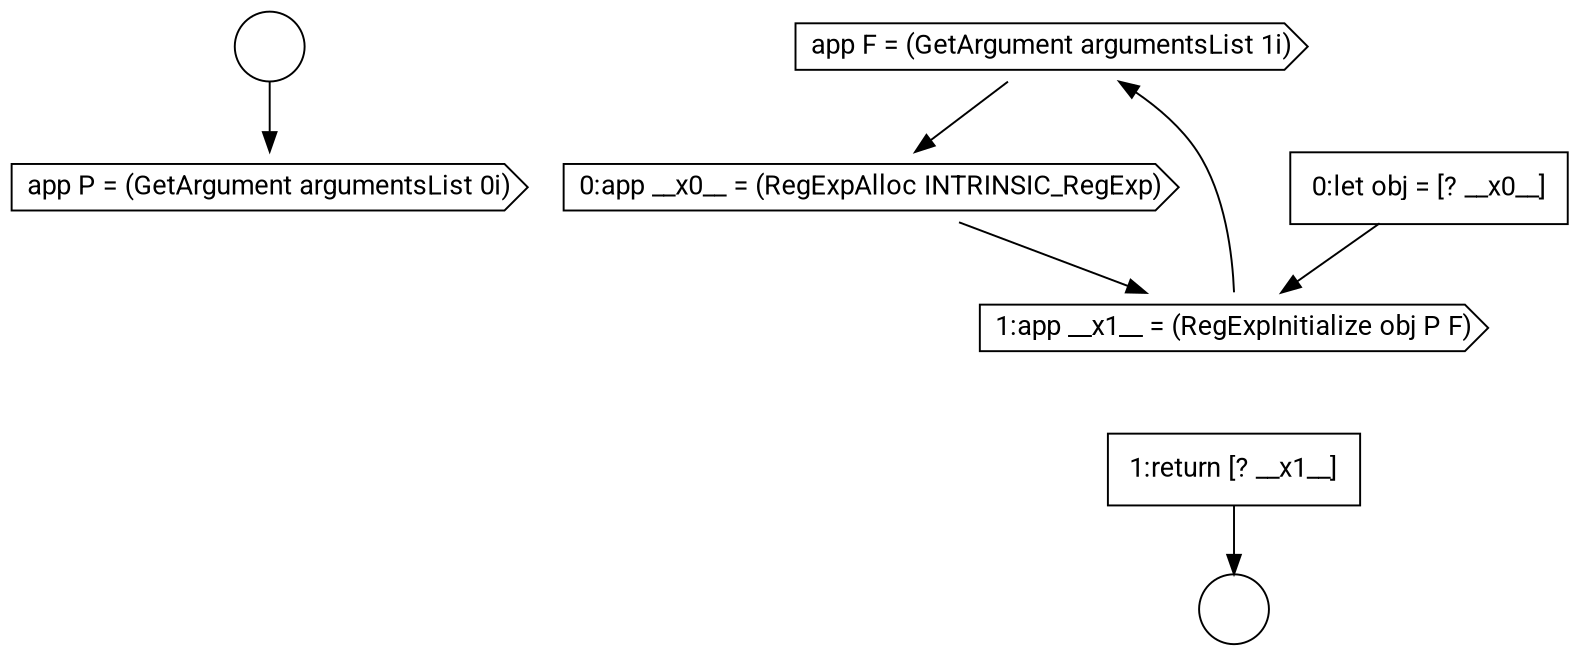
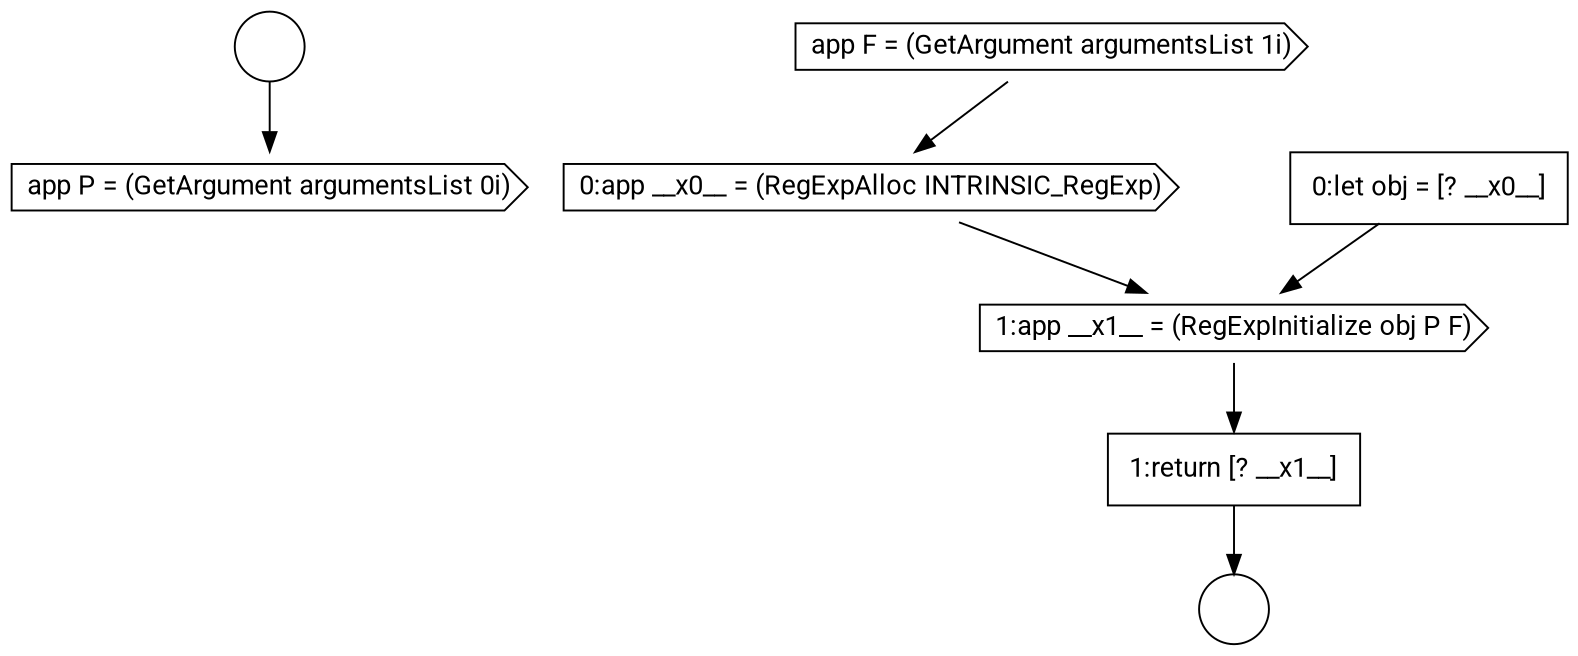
edge "1:app __x1__ = (RegExpInitialize obj P F)" -> "app F = (GetArgument argumentsList 1i)": now "1:app __x1__ = (RegExpInitialize obj P F)" -> "1:return [? __x1__]"
